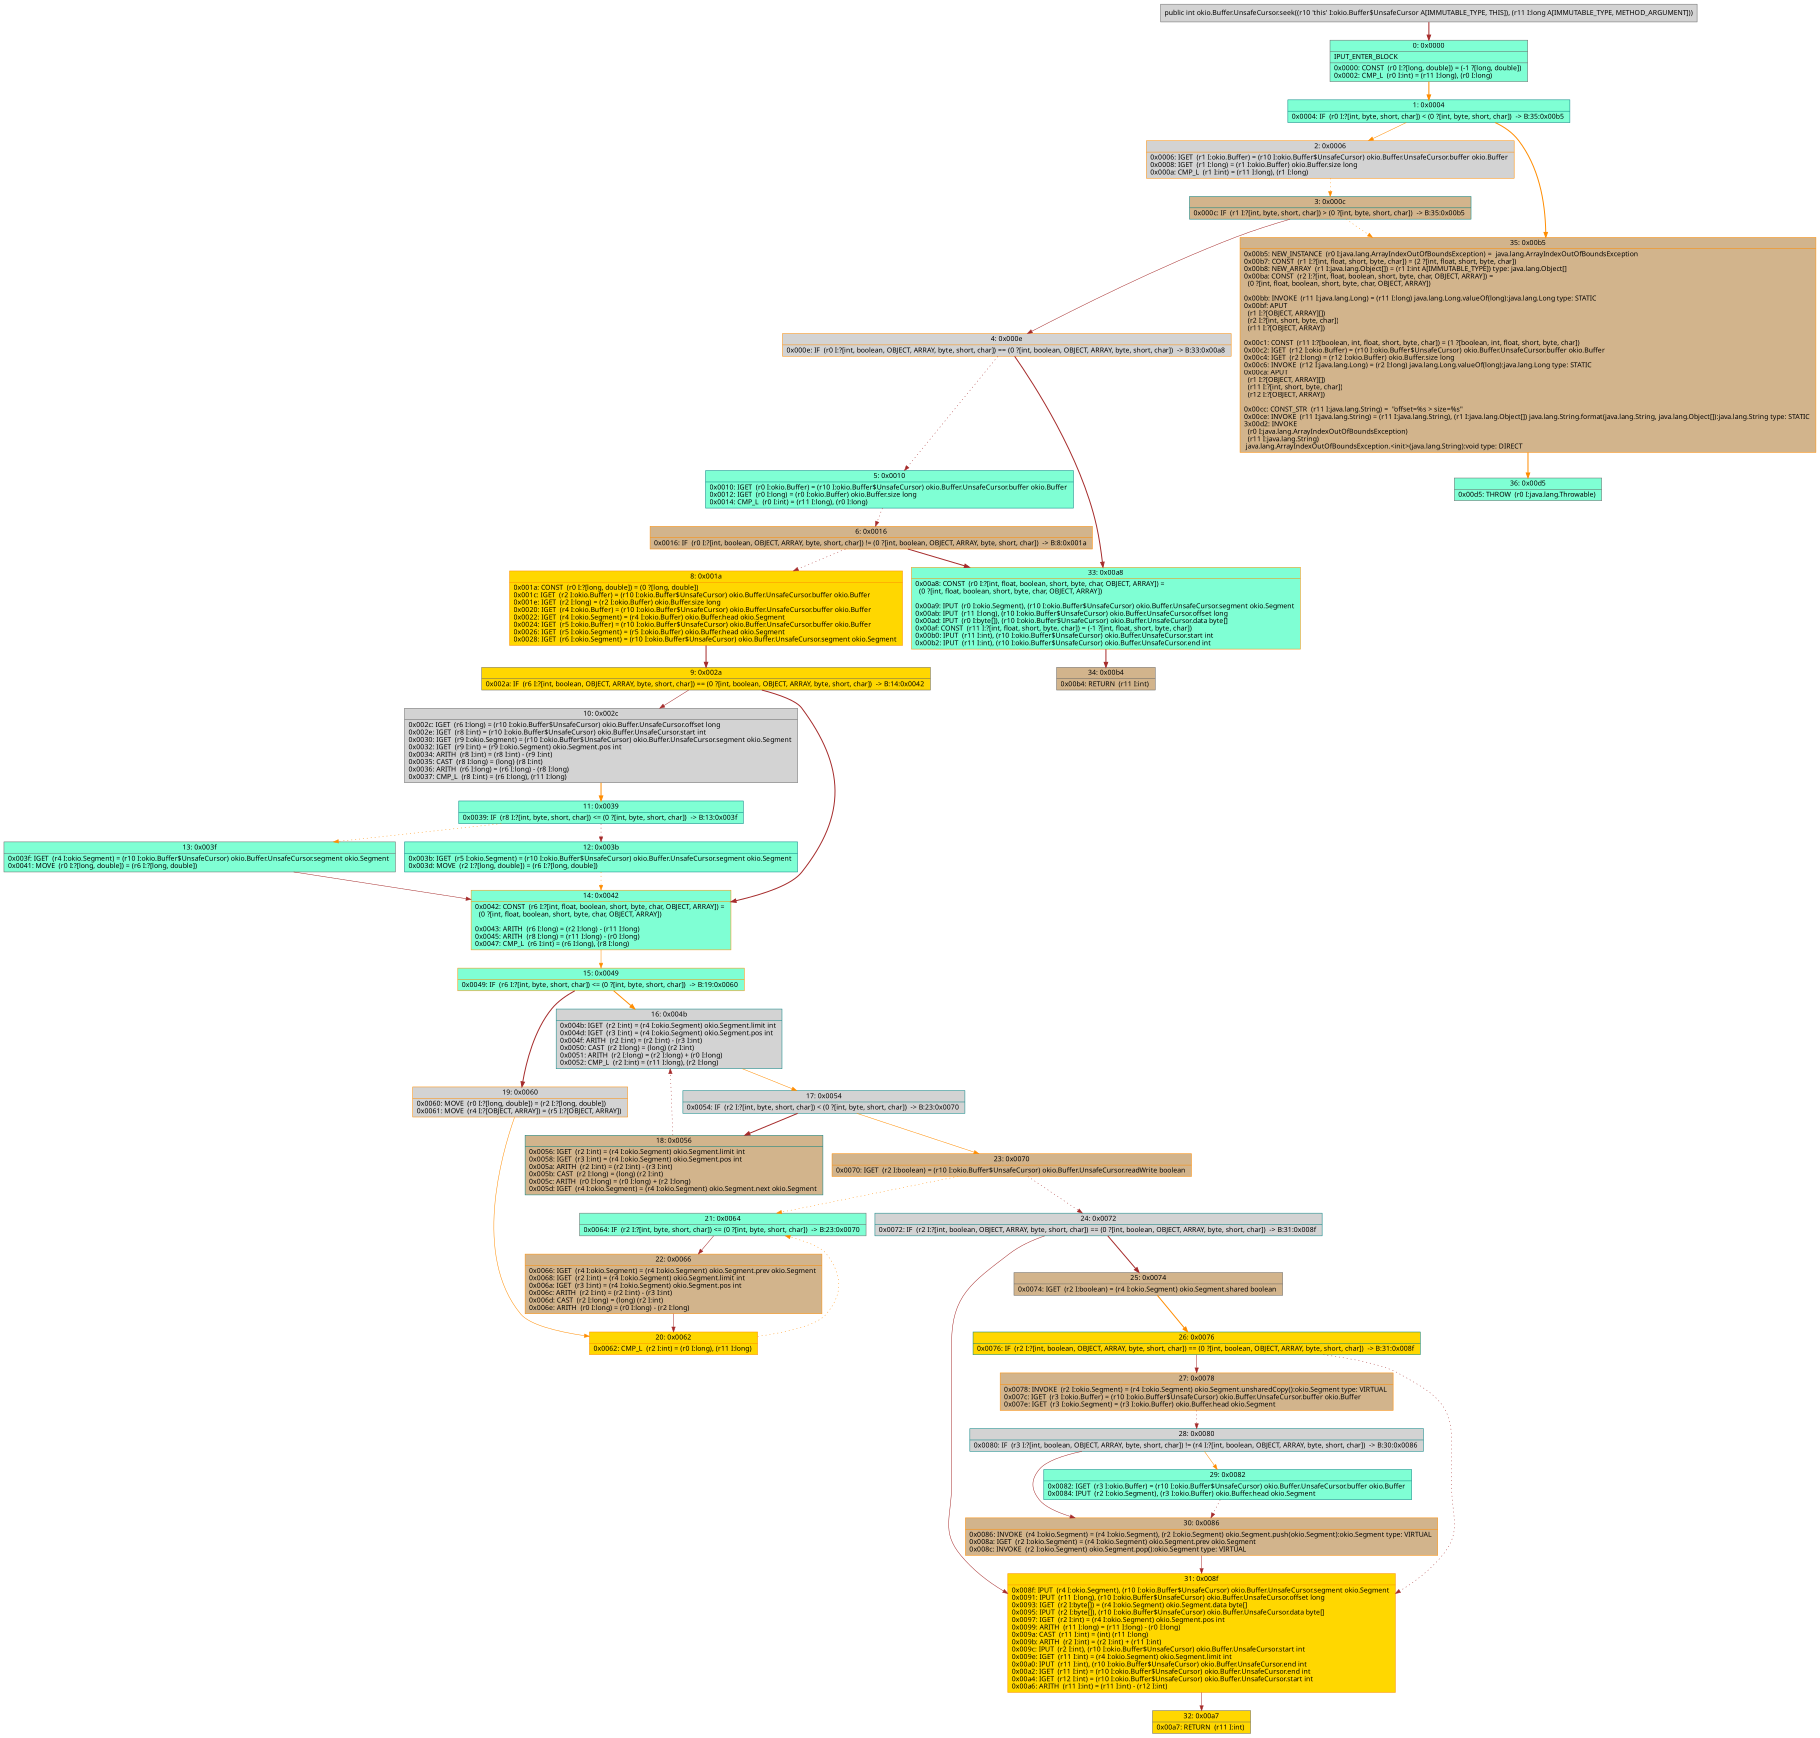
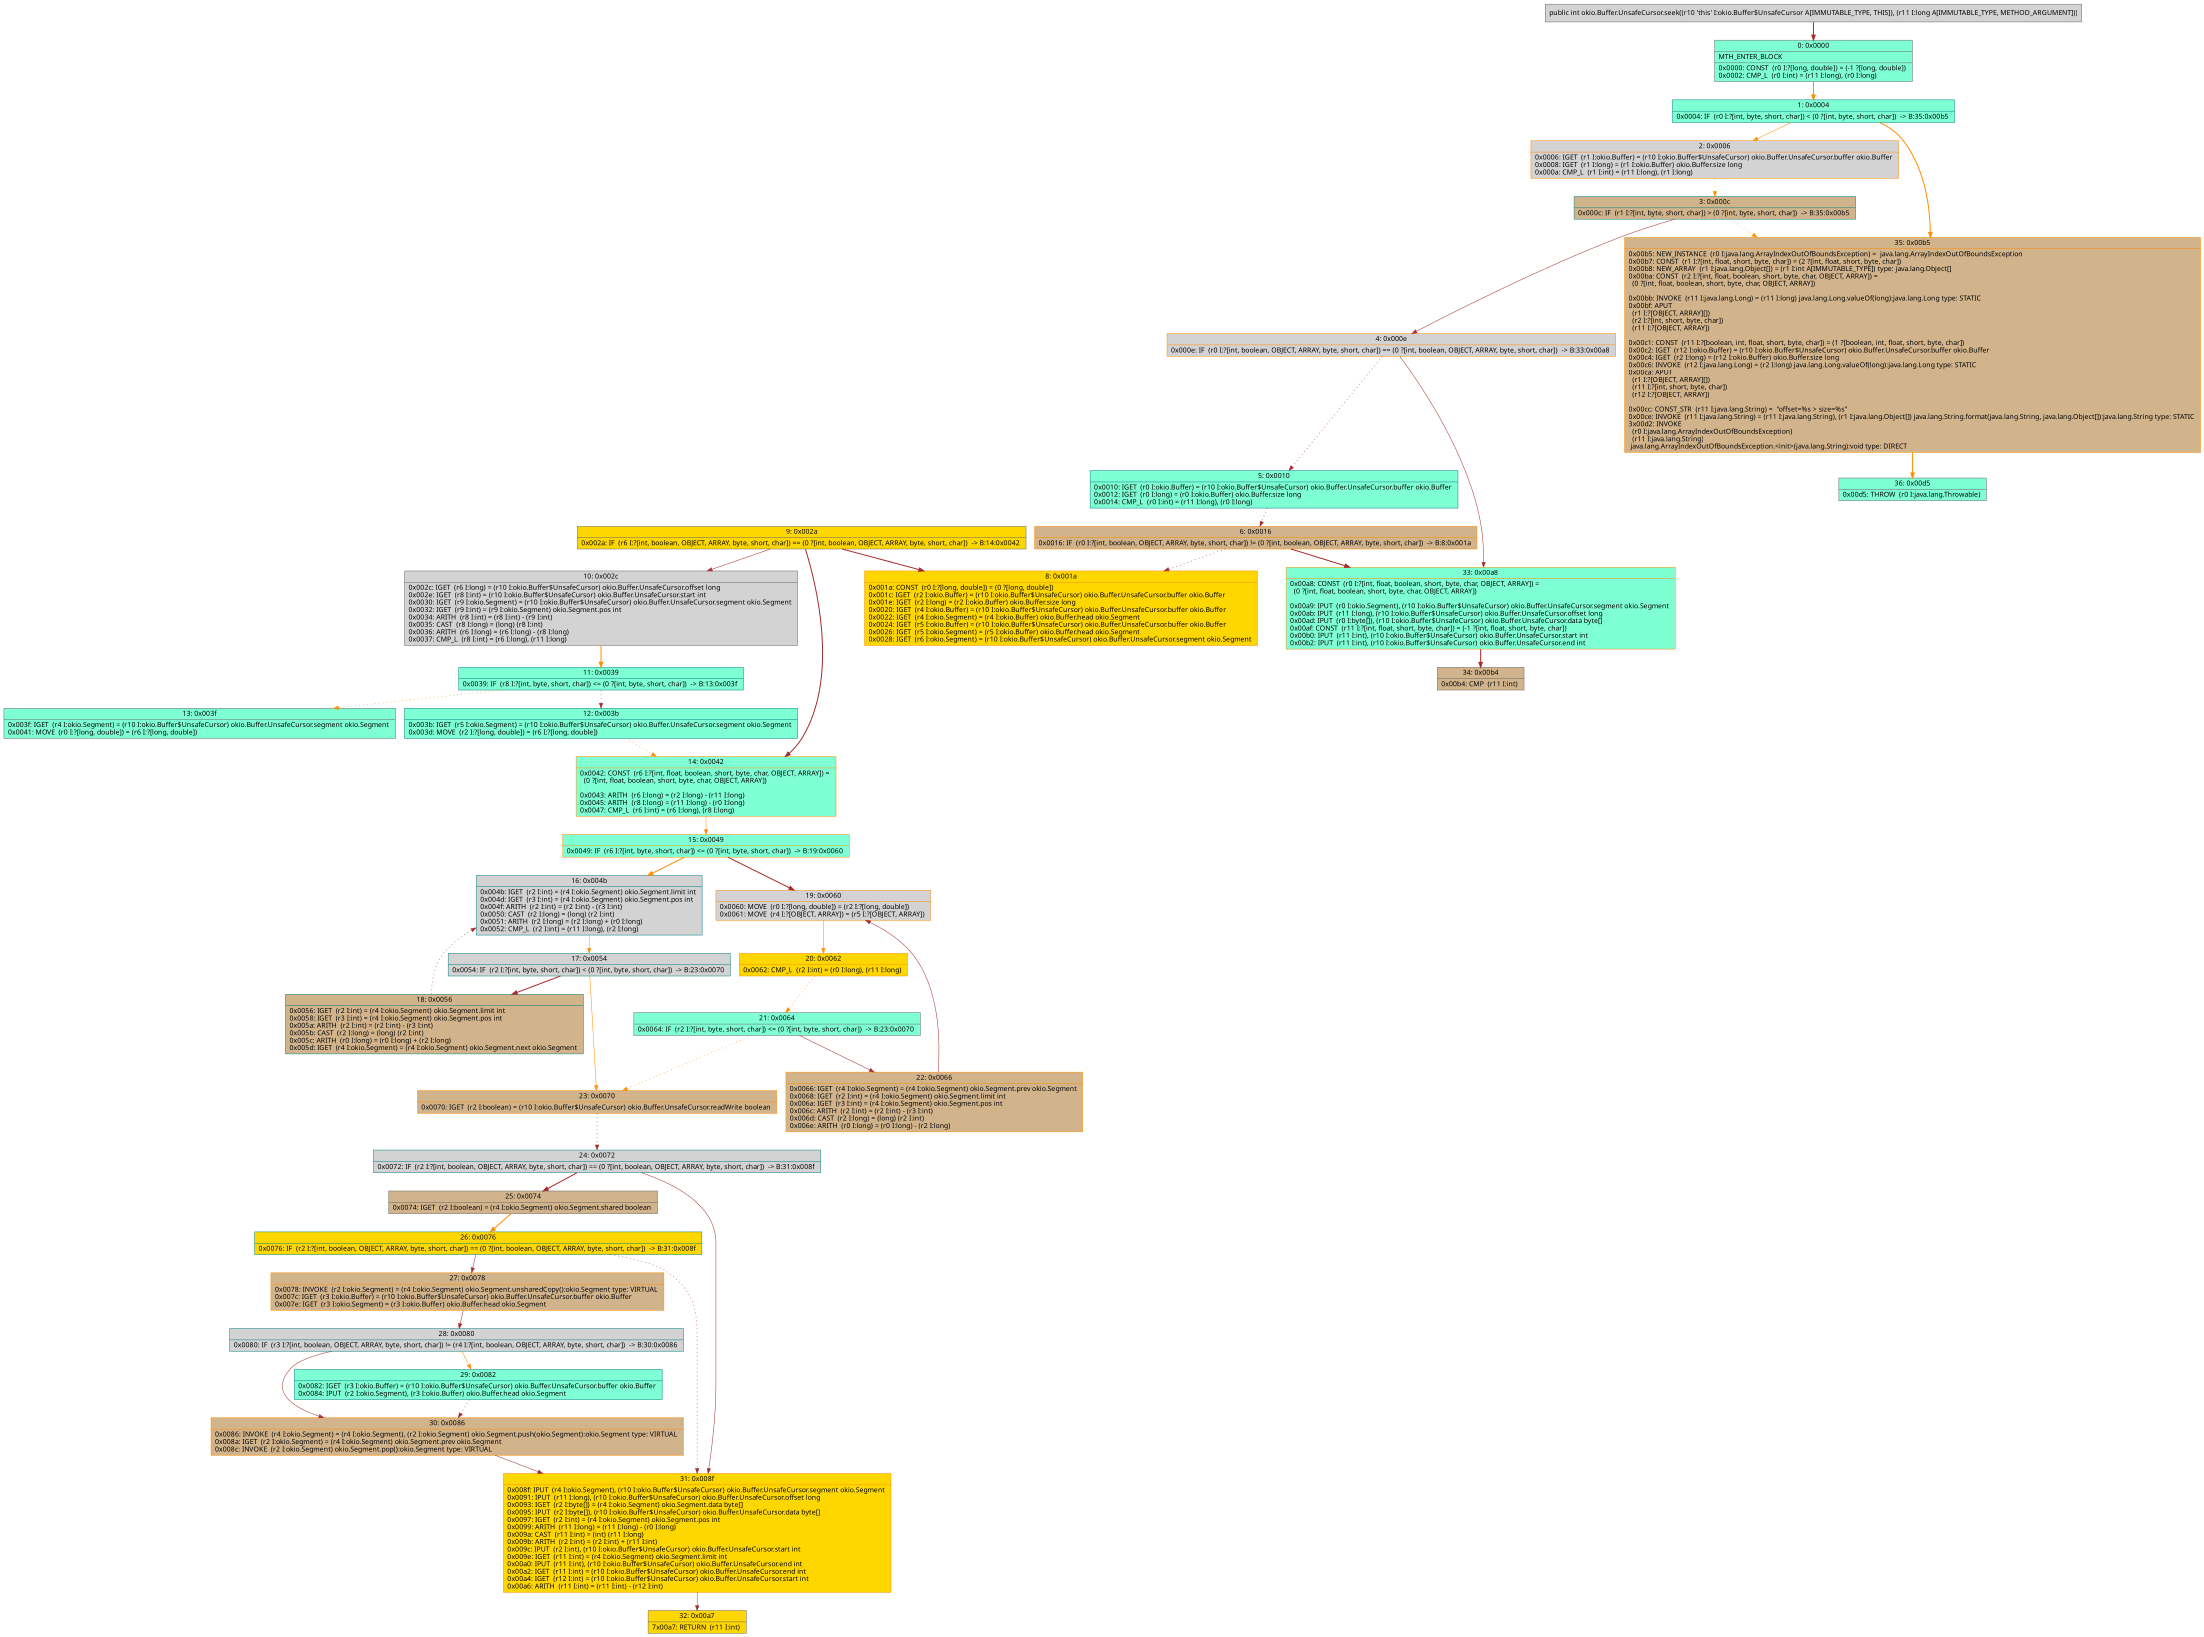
node "0: 0x0000": text "IPUT_ENTER_BLOCK" -> "MTH_ENTER_BLOCK"
edge "4: 0x000e" -> "33: 0x00a8": style bold -> solid
edge "8: 0x001a" -> "9: 0x002a": reversed
node "34: 0x00b4": text "0x00b4: RETURN  (r11 I:int)" -> "0x00b4: CMP  (r11 I:int)"
edge "13: 0x003f" -> "14: 0x0042": removed
edge "23: 0x0070" -> "21: 0x0064": reversed
edge "22: 0x0066" -> "20: 0x0062": now "22: 0x0066" -> "19: 0x0060"
edge "27: 0x0078" -> "28: 0x0080": style dotted -> solid
node "32: 0x00a7": text "0x00a7: RETURN  (r11 I:int)" -> "7x00a7: RETURN  (r11 I:int)"
